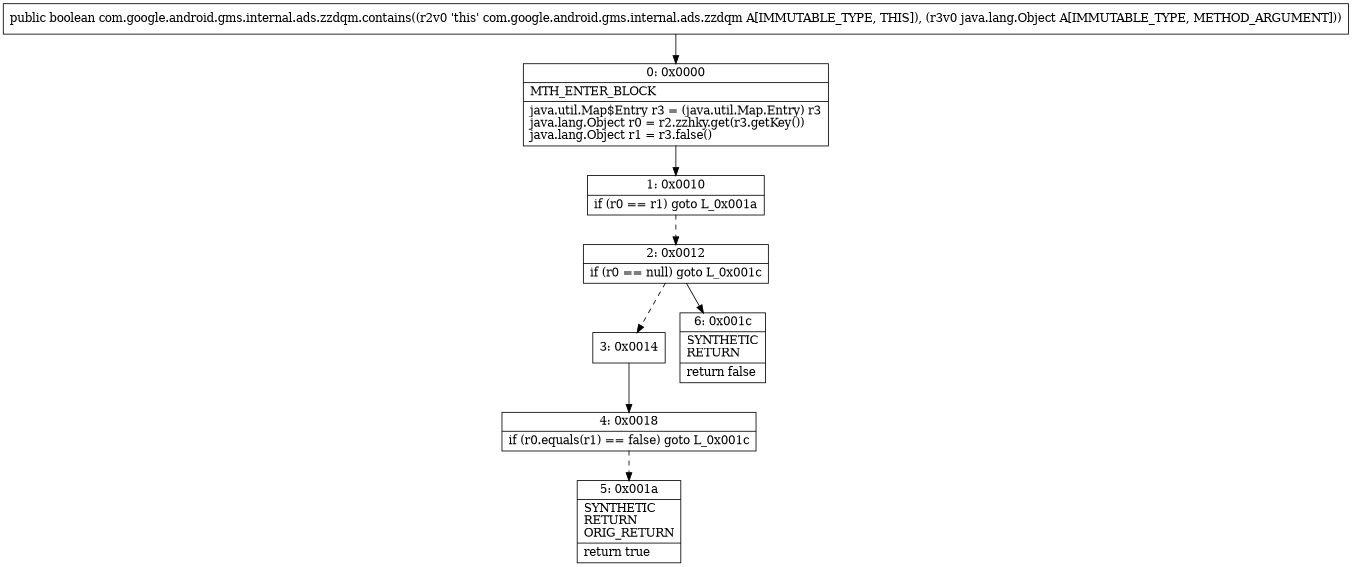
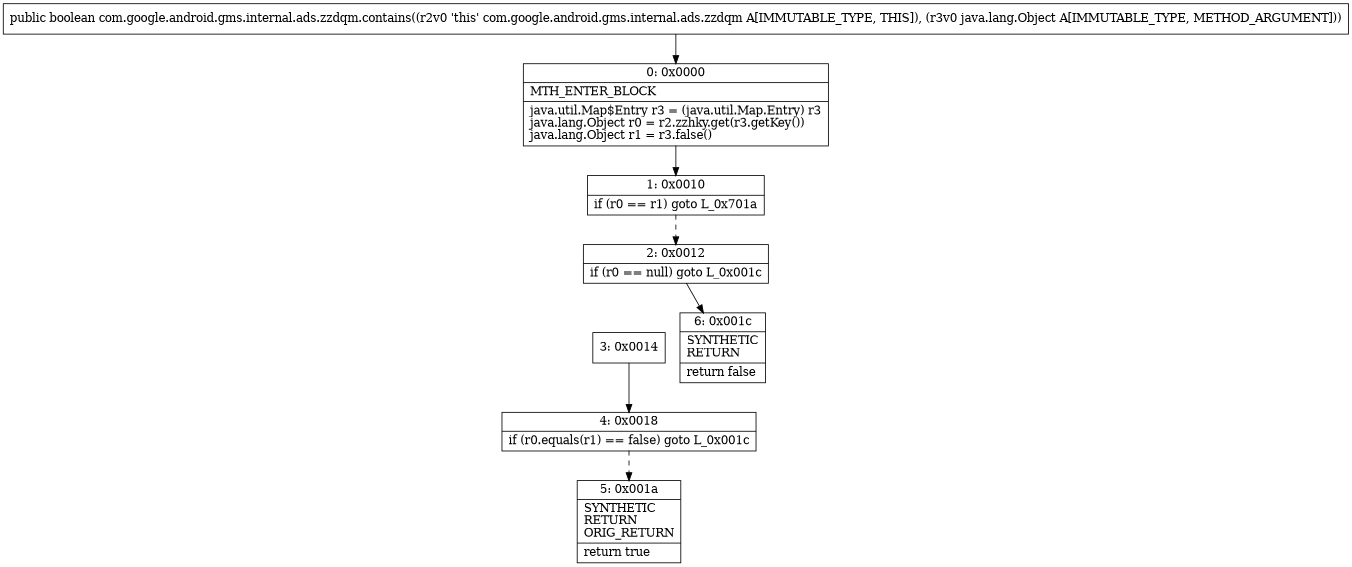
node "1: 0x0010": text "if (r0 == r1) goto L_0x001a" -> "if (r0 == r1) goto L_0x701a"
edge "2: 0x0012" -> "3: 0x0014": removed
